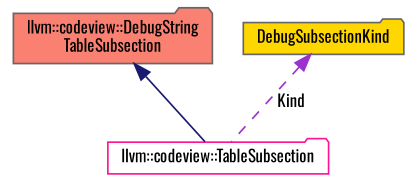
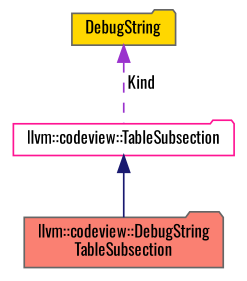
node "DebugSubsectionKind": label "DebugSubsectionKind" -> "DebugString"
edge "llvm::codeview::TableSubsection" -> "llvm::codeview::DebugString TableSubsection": reversed
